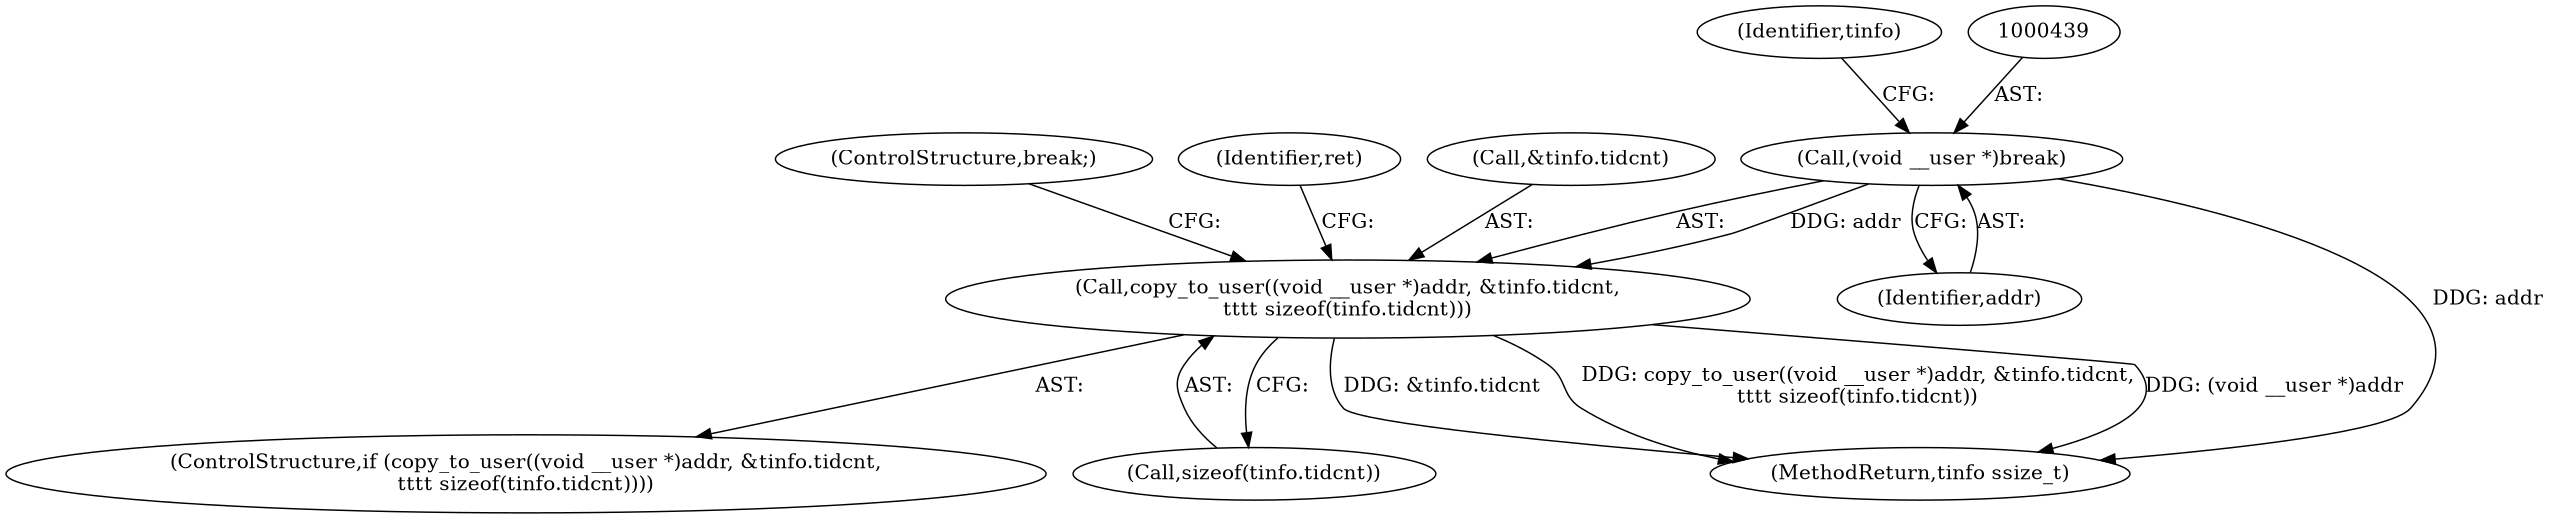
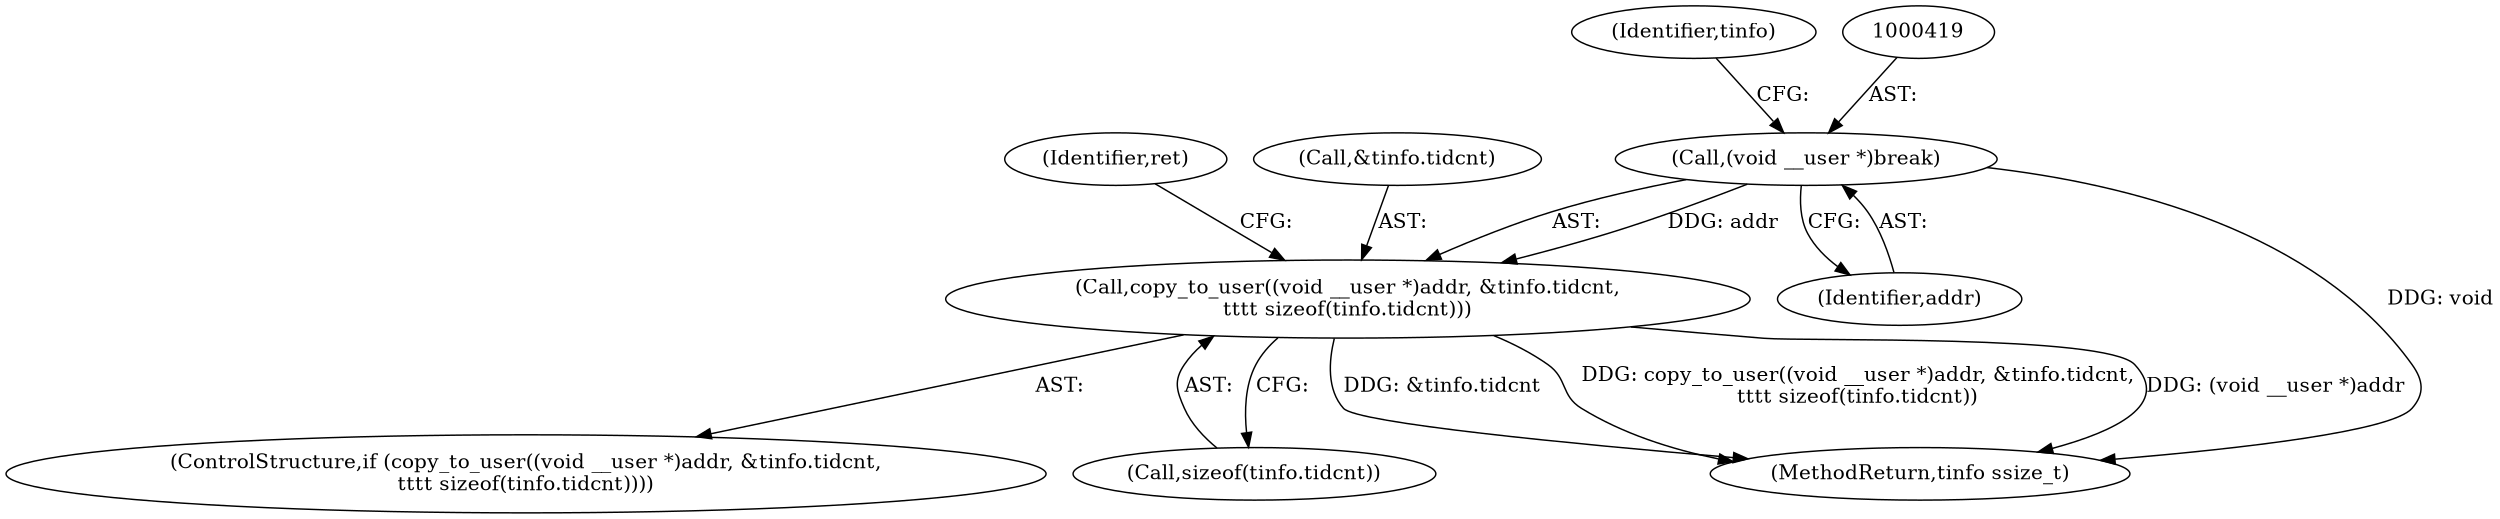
node "1000439": label "1000439" -> "1000419"
node "(ControlStructure,break;)": removed
edge "(Call,(void __user *)break)" -> "(MethodReturn,tinfo ssize_t)": label "DDG: addr" -> "DDG: void"
